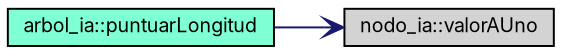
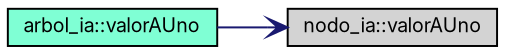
node "arbol_ia::puntuarLongitud": label "arbol_ia::puntuarLongitud" -> "arbol_ia::valorAUno"
